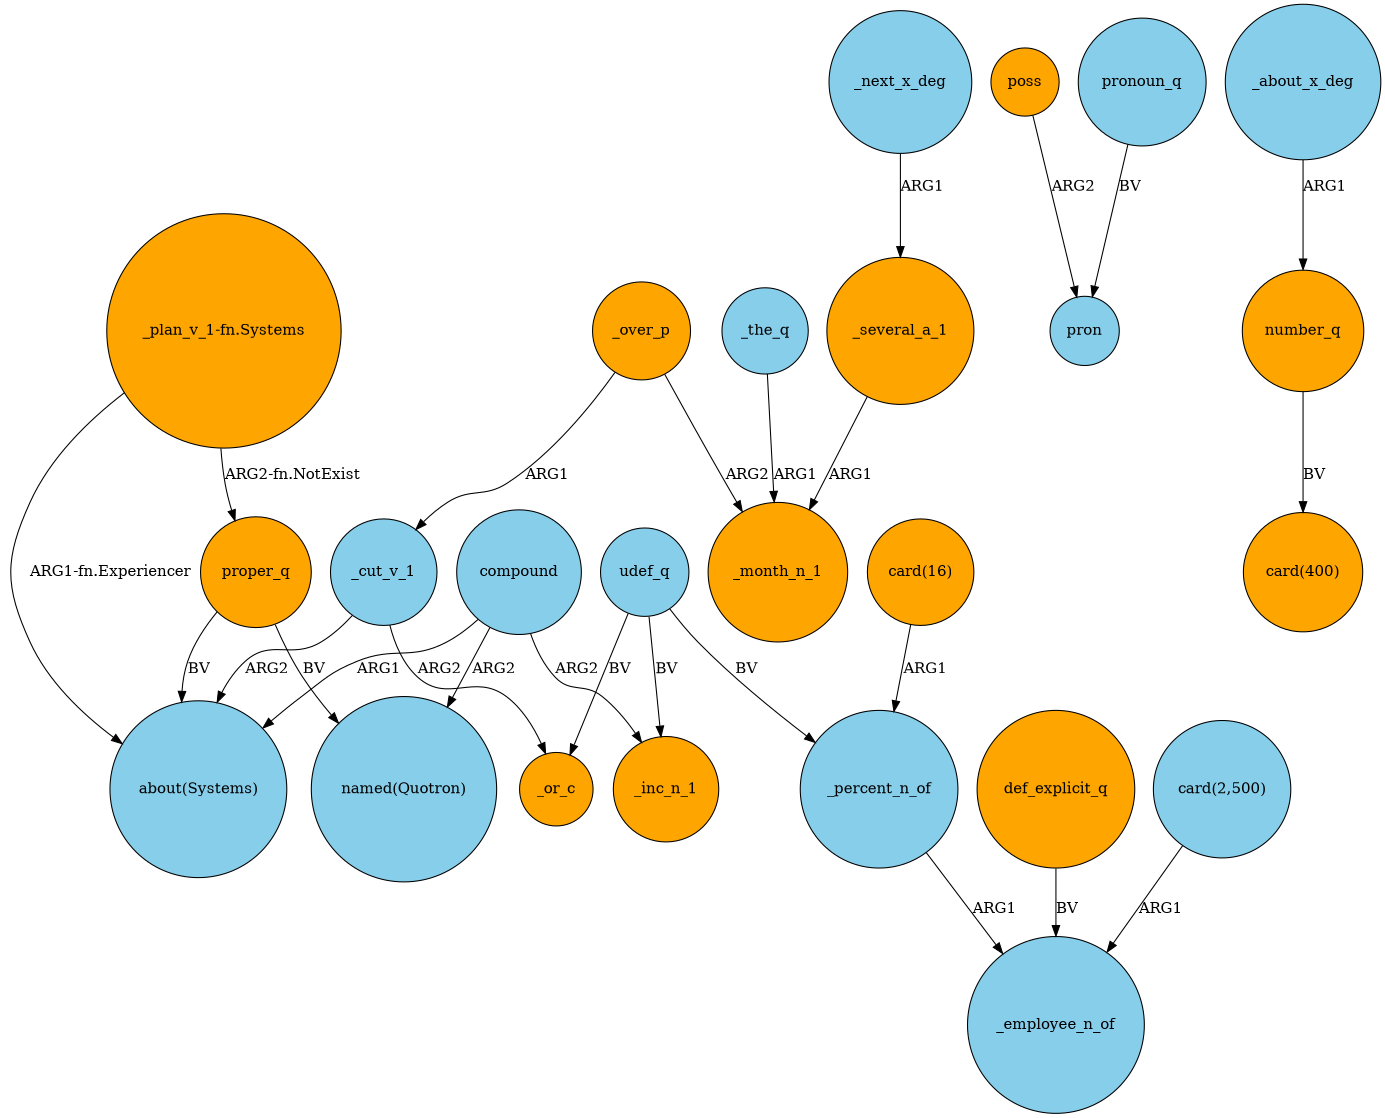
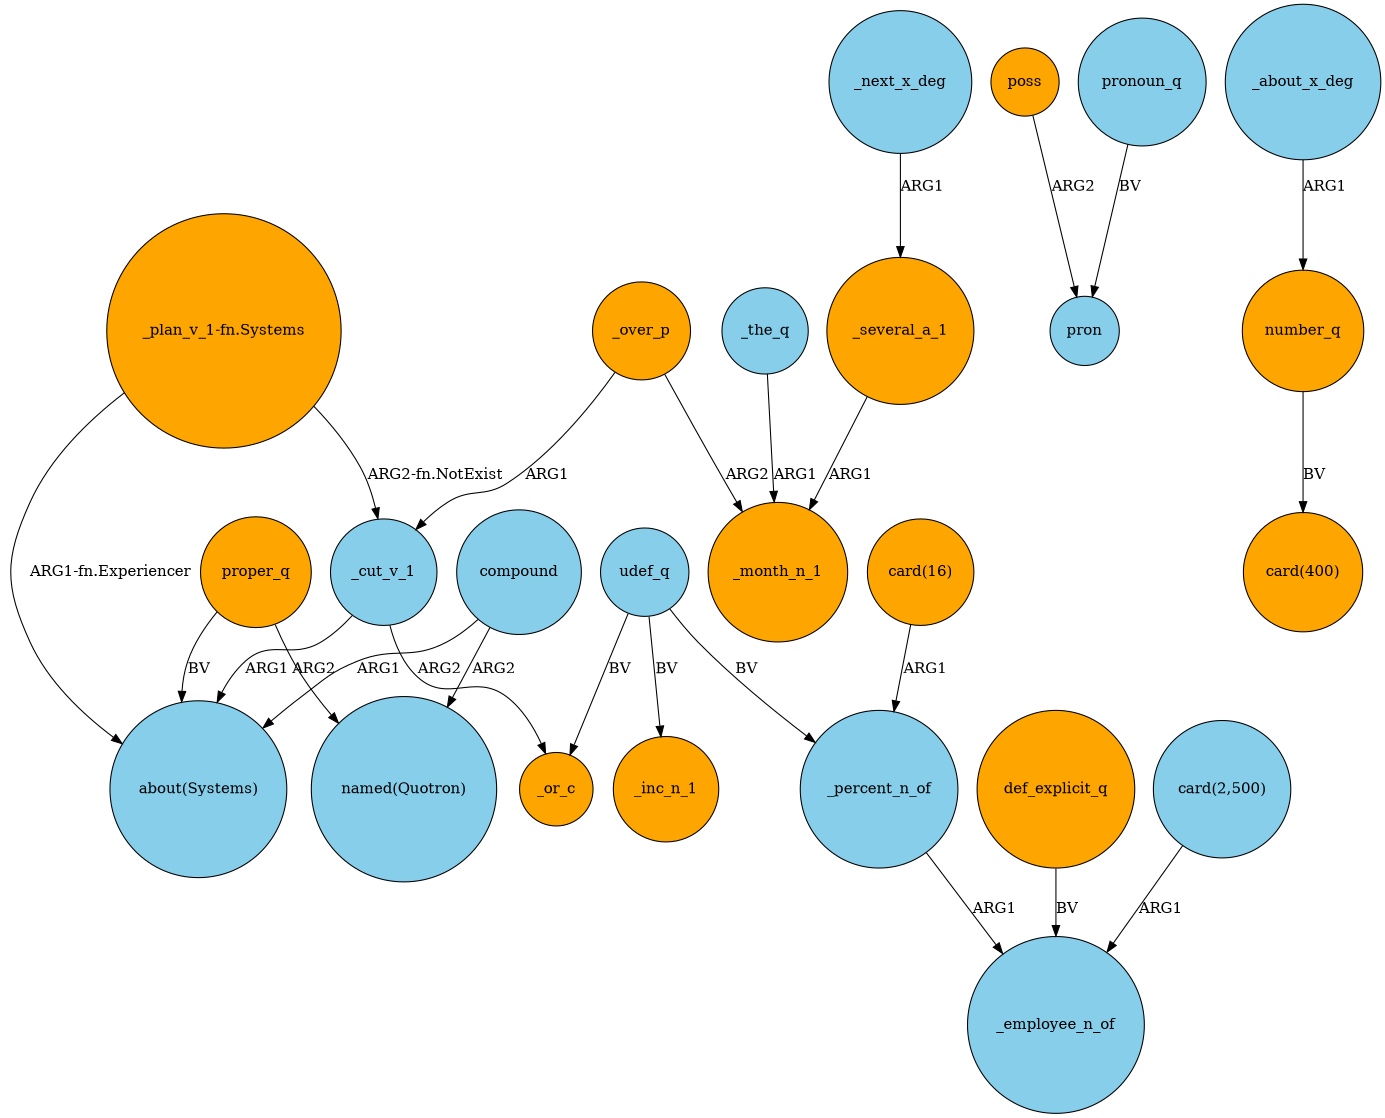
edge "_plan_v_1-fn.Systems" -> "proper_q": now "_plan_v_1-fn.Systems" -> "_cut_v_1"
edge "_cut_v_1" -> "about(Systems)": label "ARG2" -> "ARG1"
edge "proper_q" -> "named(Quotron)": label "BV" -> "ARG2"
edge "compound" -> "_inc_n_1": removed, label "ARG2"
